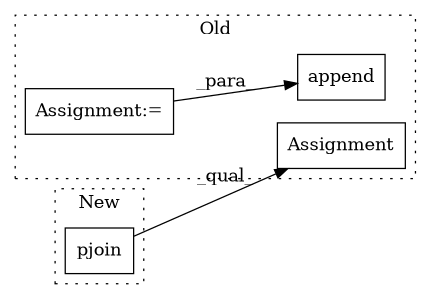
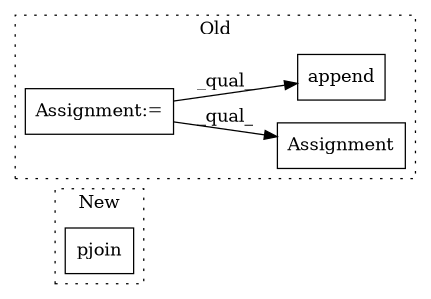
edge "Assignment:=" -> "append": label "_para_" -> "_qual_"
edge "pjoin" -> "Assignment": now "Assignment:=" -> "Assignment"
